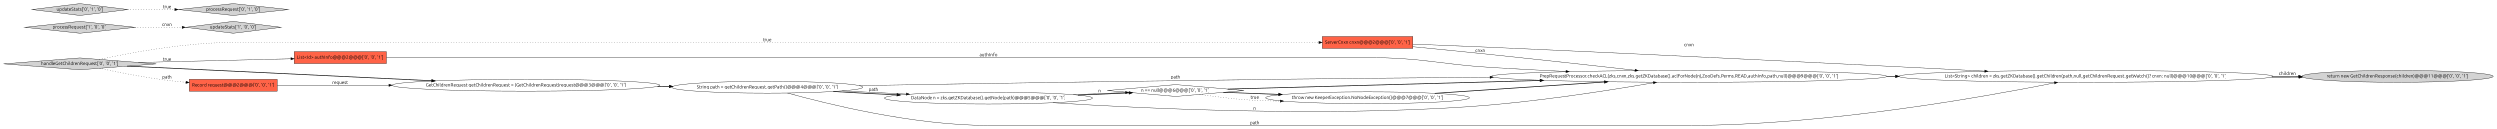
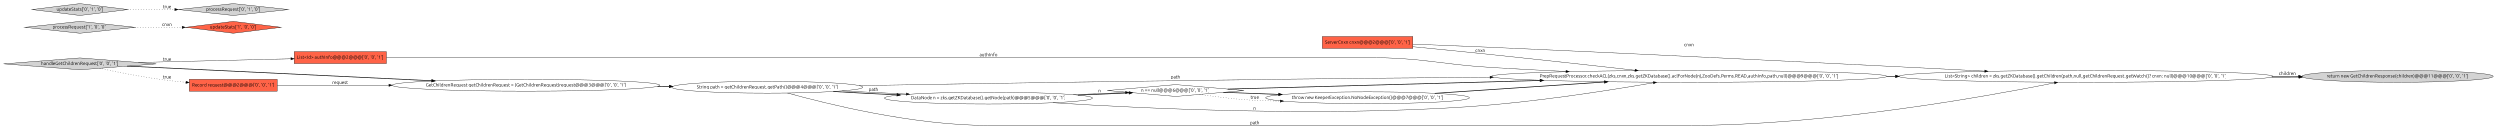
node "updateStats['1', '0', '0']": fillcolor lightgray -> tomato
edge "handleGetChildrenRequest['0', '0', '1']" -> "ServerCnxn cnxn@@@2@@@['0', '0', '1']": removed, label "true"
edge "handleGetChildrenRequest['0', '0', '1']" -> "Record request@@@2@@@['0', '0', '1']": label "path" -> "true"
